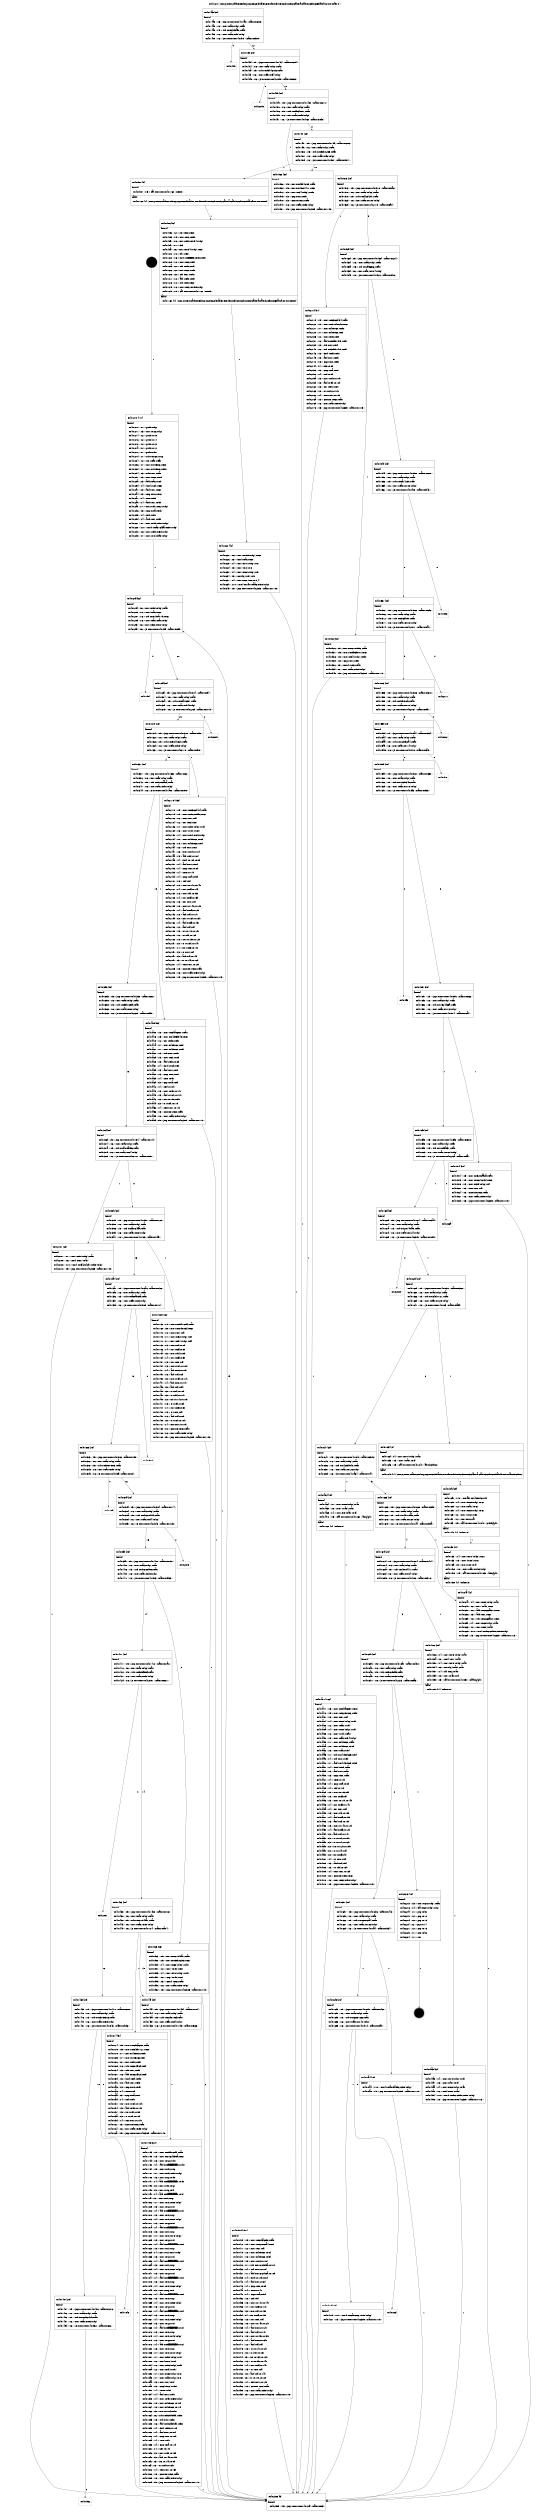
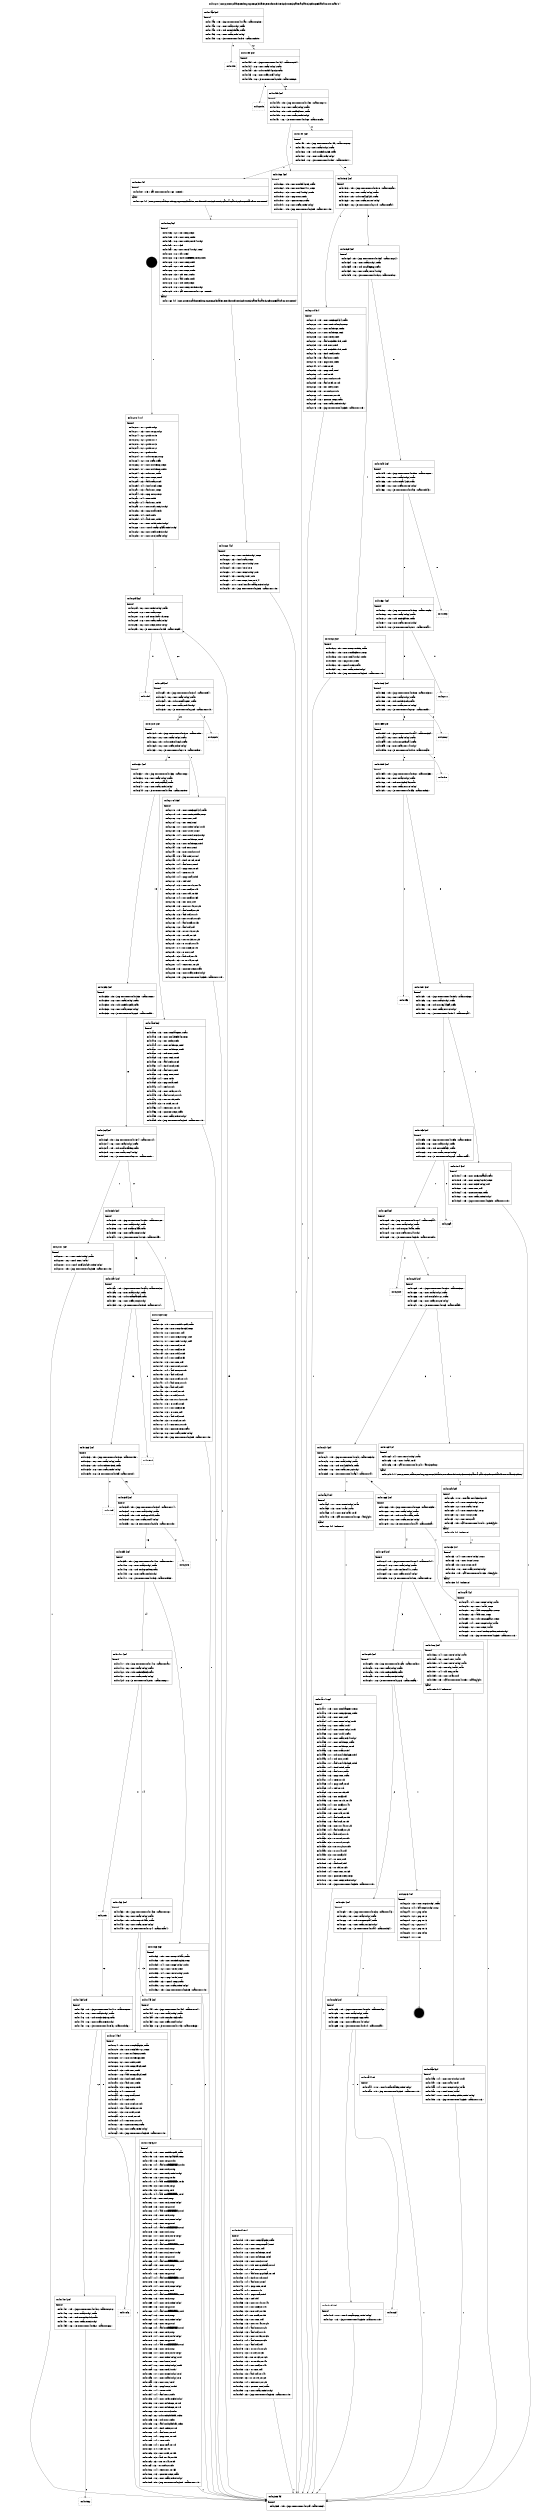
edge "0x4014f7 [28]" -> "0x401b68 [30]": now "0x4014f7 [28]" -> "0x401513 [28]"
edge "0x4016b7 [28]" -> "0x401da4 [15]": removed, label "1"
